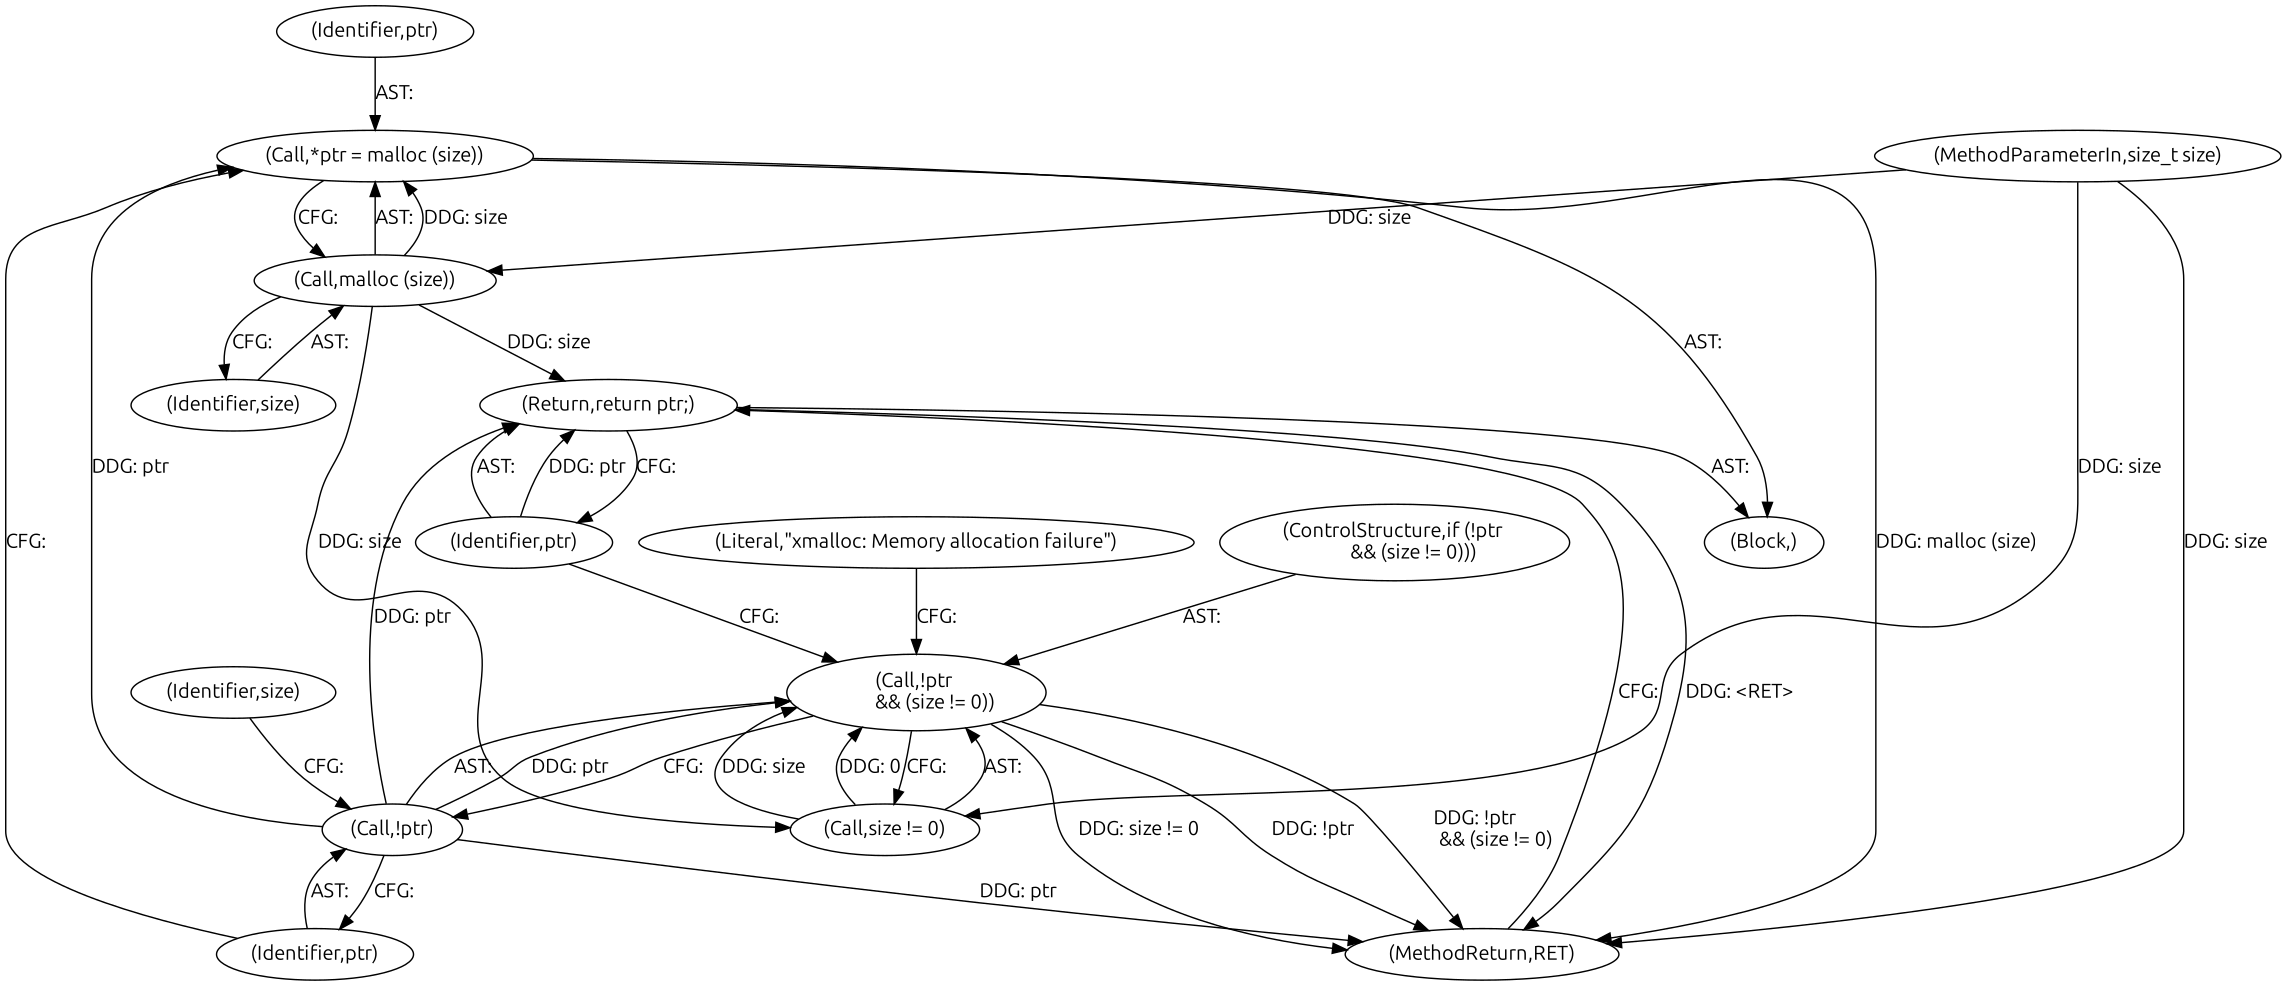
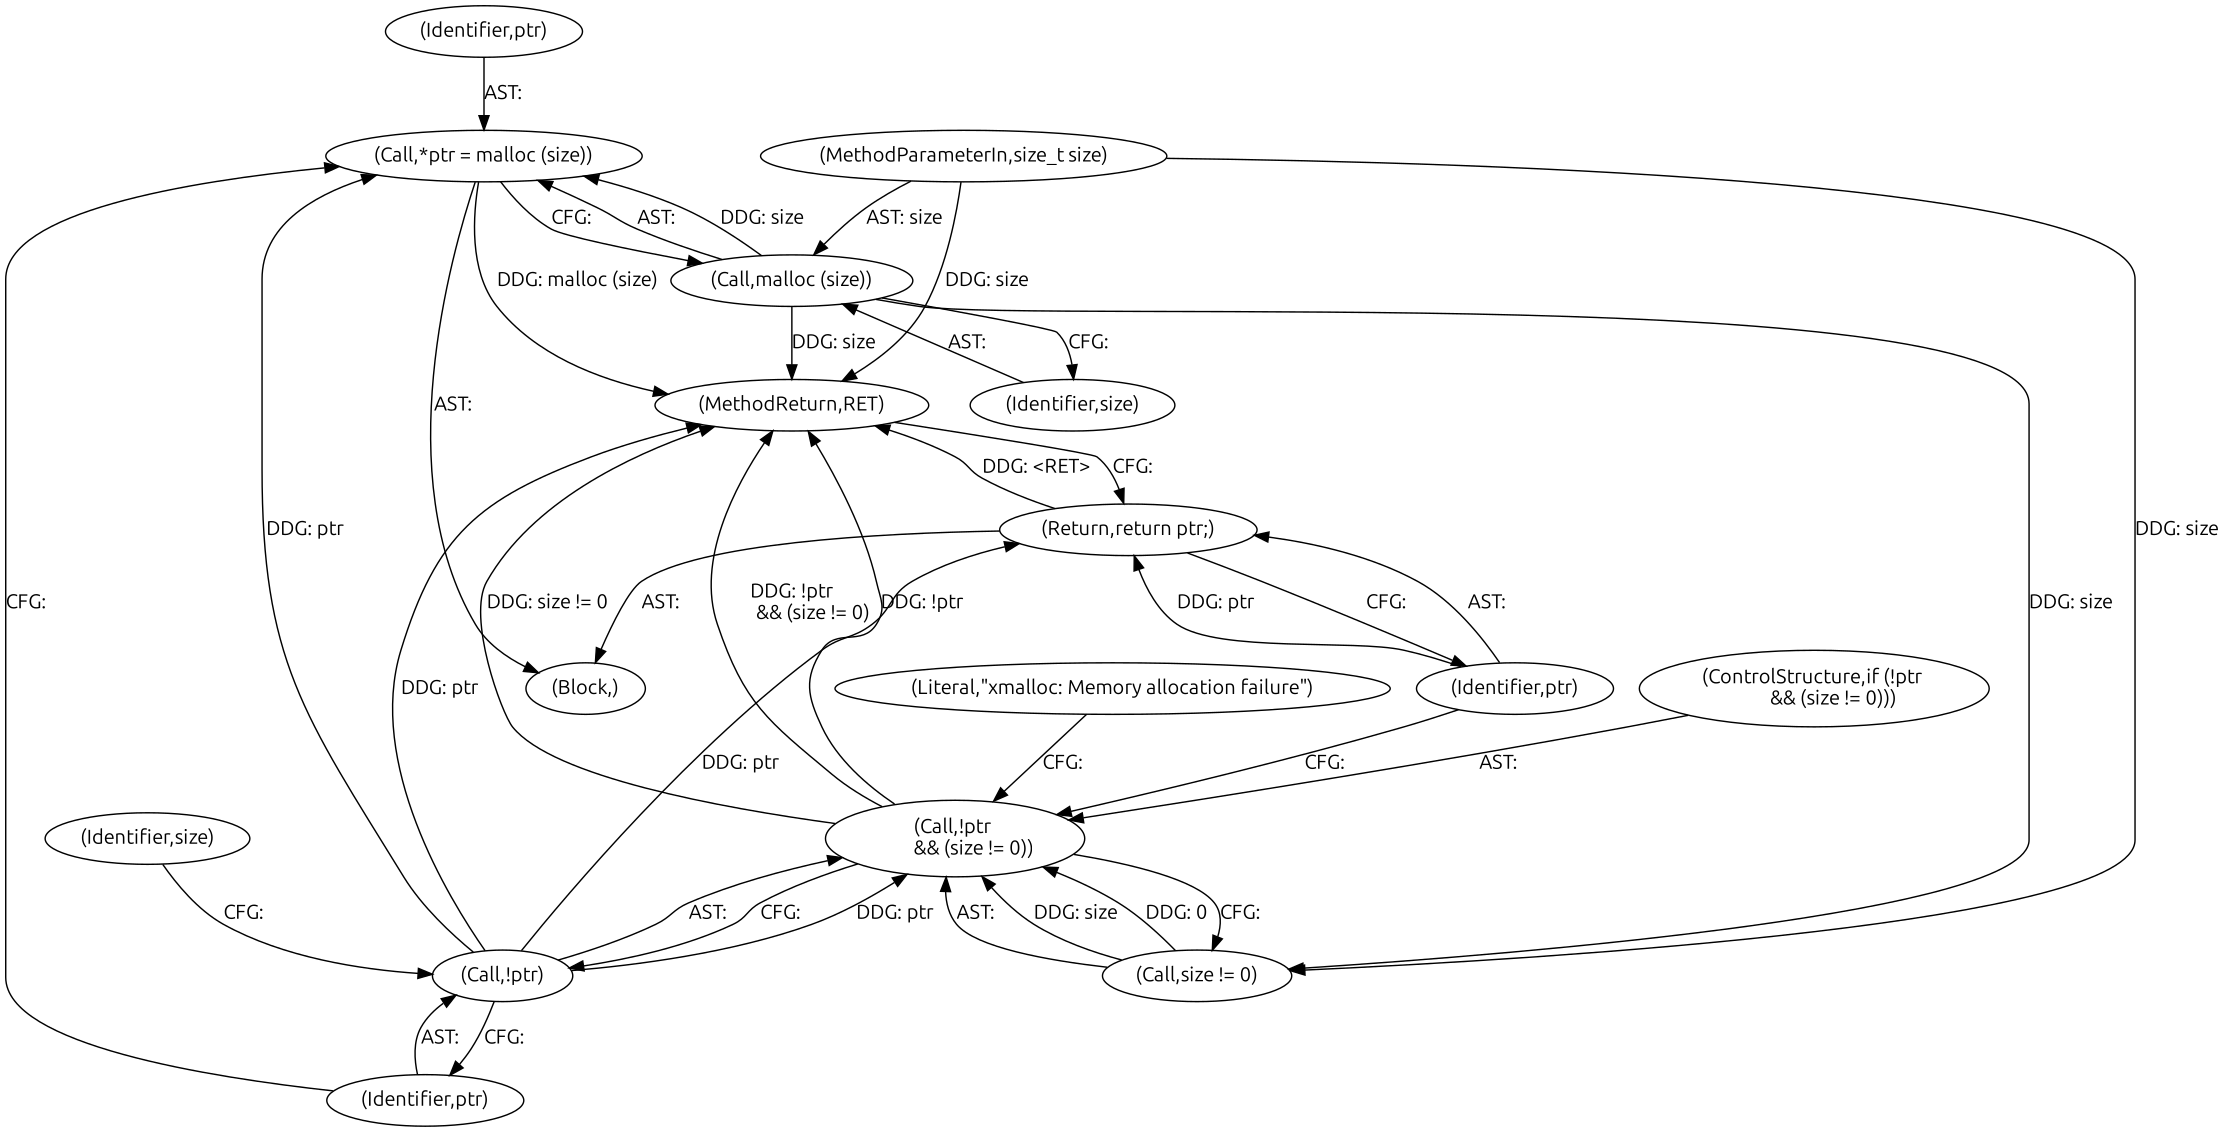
edge "(MethodParameterIn,size_t size)" -> "(Call,malloc (size))": label "DDG: size" -> "AST: size"
edge "(Call,malloc (size))" -> "(Return,return ptr;)": now "(Call,malloc (size))" -> "(MethodReturn,RET)"
